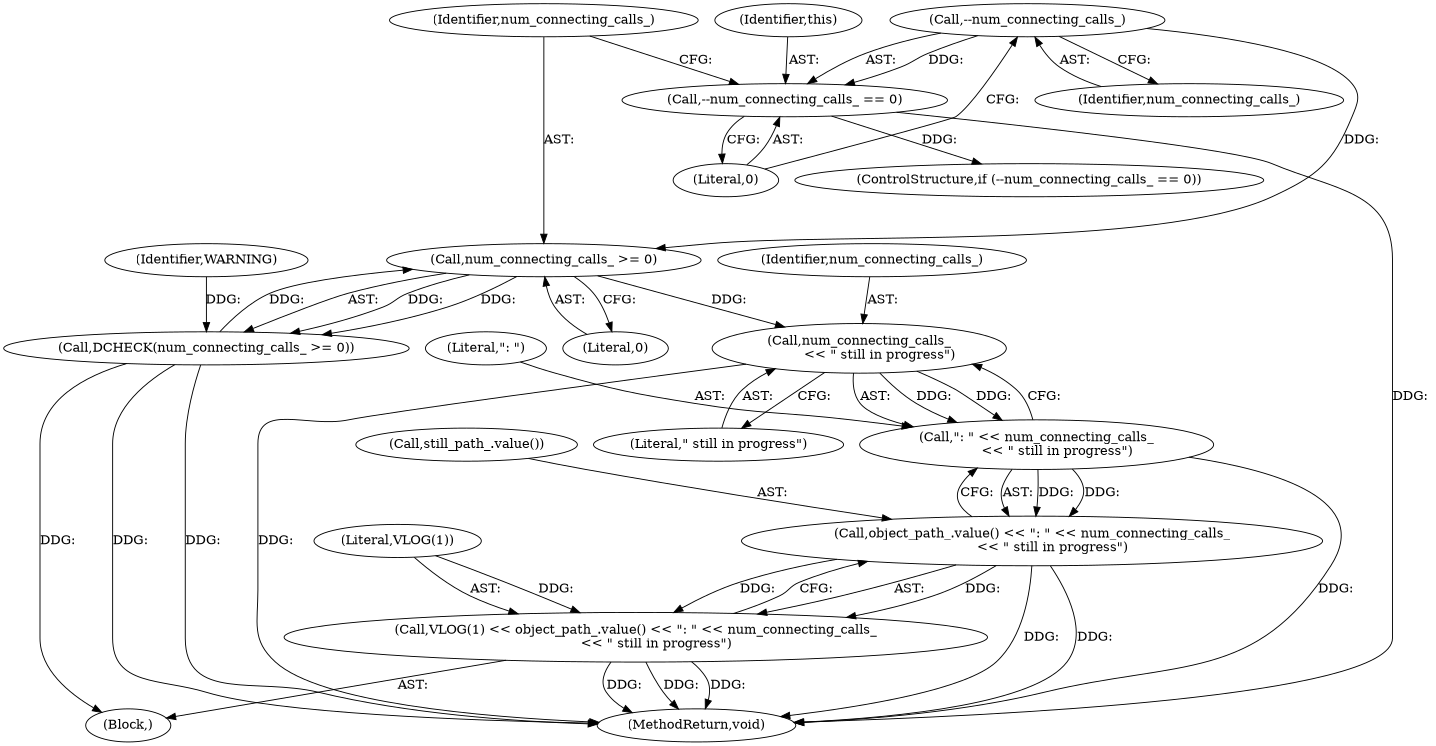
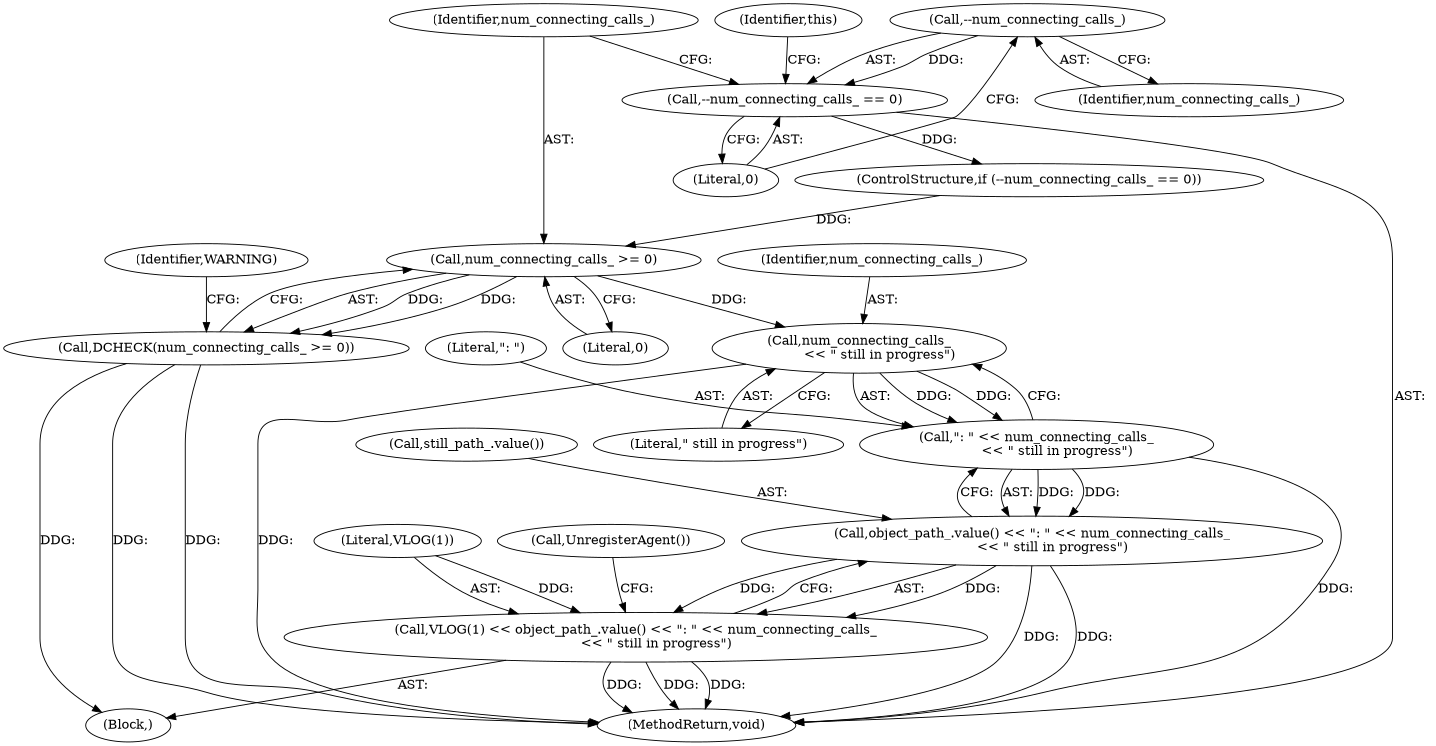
edge "(Identifier,this)" -> "(Call,--num_connecting_calls_ == 0)": label "AST: " -> "CFG: "
edge "(Call,--num_connecting_calls_)" -> "(Call,num_connecting_calls_ >= 0)": now "(ControlStructure,if (--num_connecting_calls_ == 0))" -> "(Call,num_connecting_calls_ >= 0)"
edge "(Identifier,WARNING)" -> "(Call,DCHECK(num_connecting_calls_ >= 0))": label "DDG: " -> "CFG: "
edge "(Call,DCHECK(num_connecting_calls_ >= 0))" -> "(Call,num_connecting_calls_ >= 0)": label "DDG: " -> "CFG: "
edge "(Call,--num_connecting_calls_ == 0)" -> "(MethodReturn,void)": label "DDG: " -> "AST: "
node "(Call,UnregisterAgent())": added
